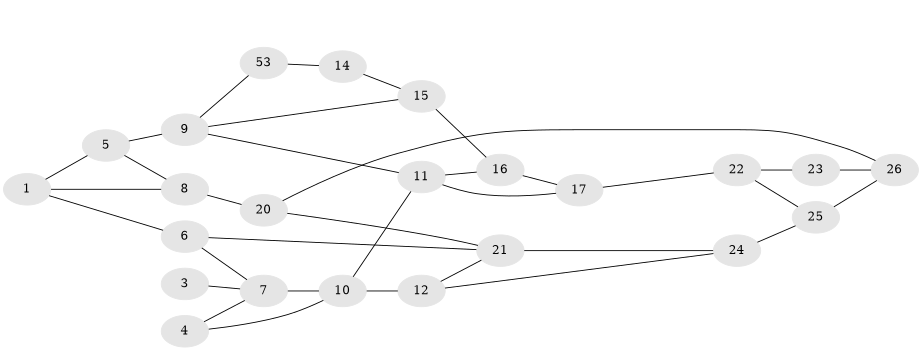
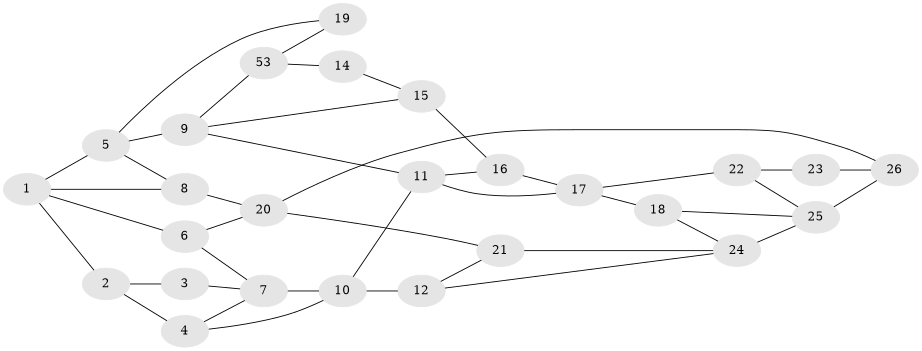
node "19": added
node "18": added
edge "6" -- "21": now "6" -- "20"
node "2": added
